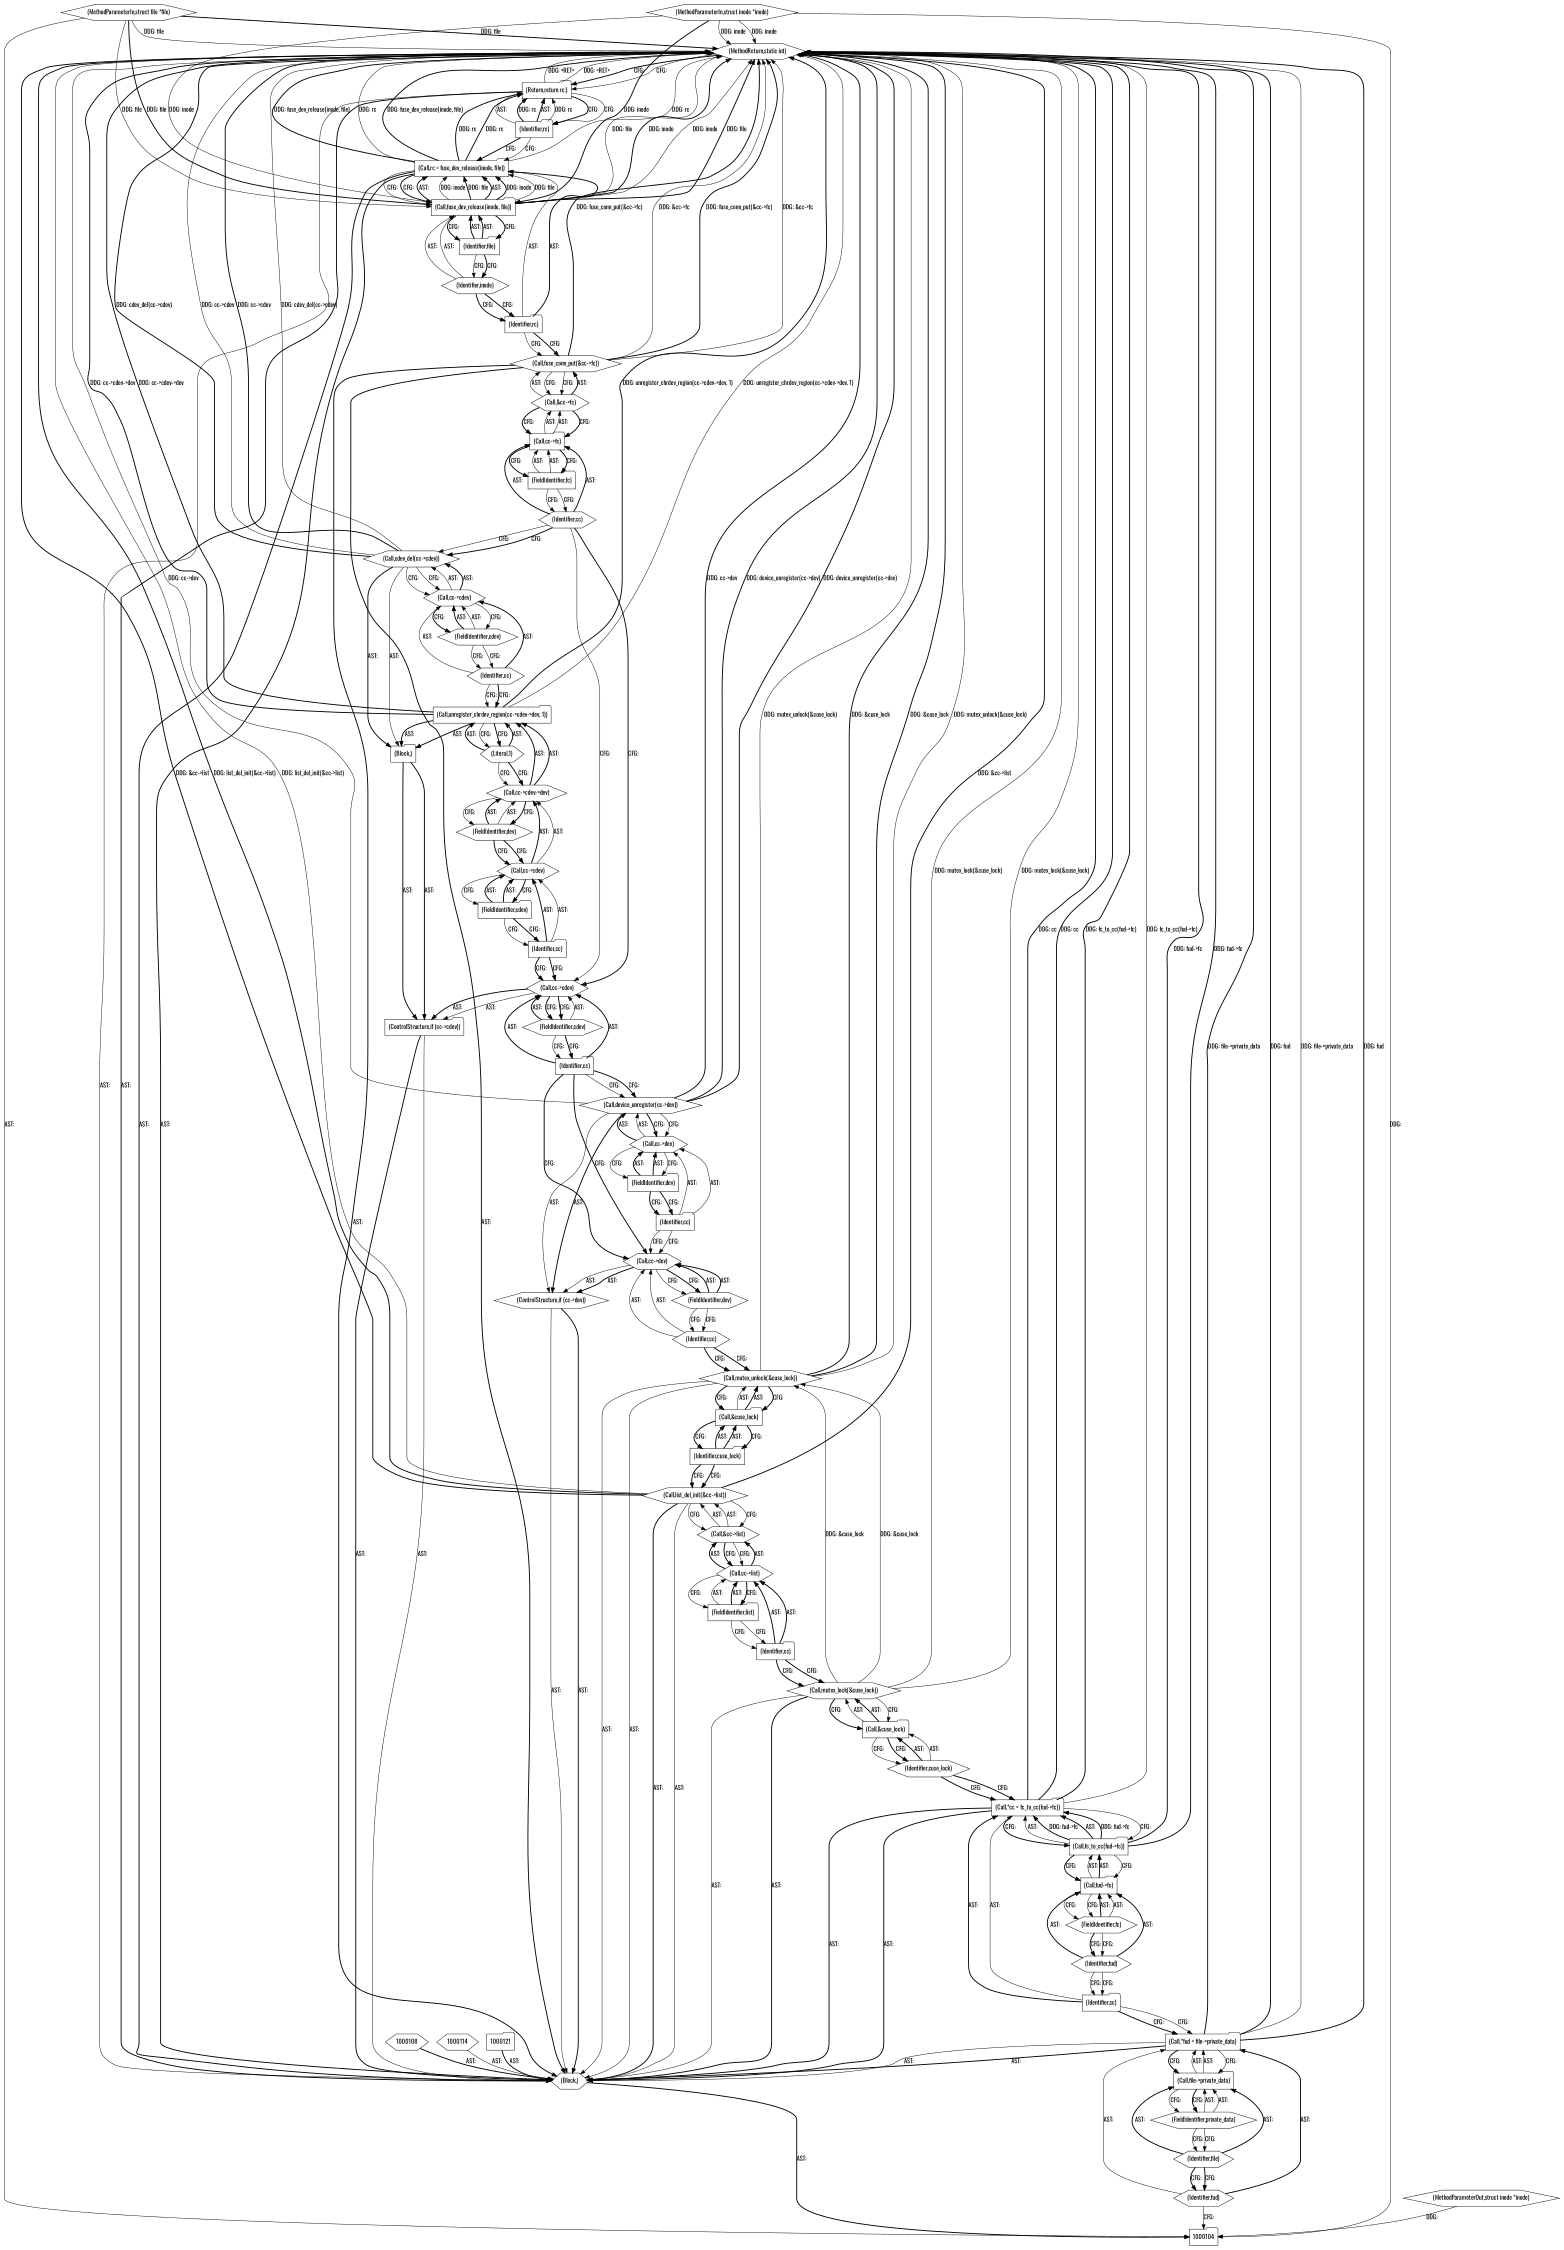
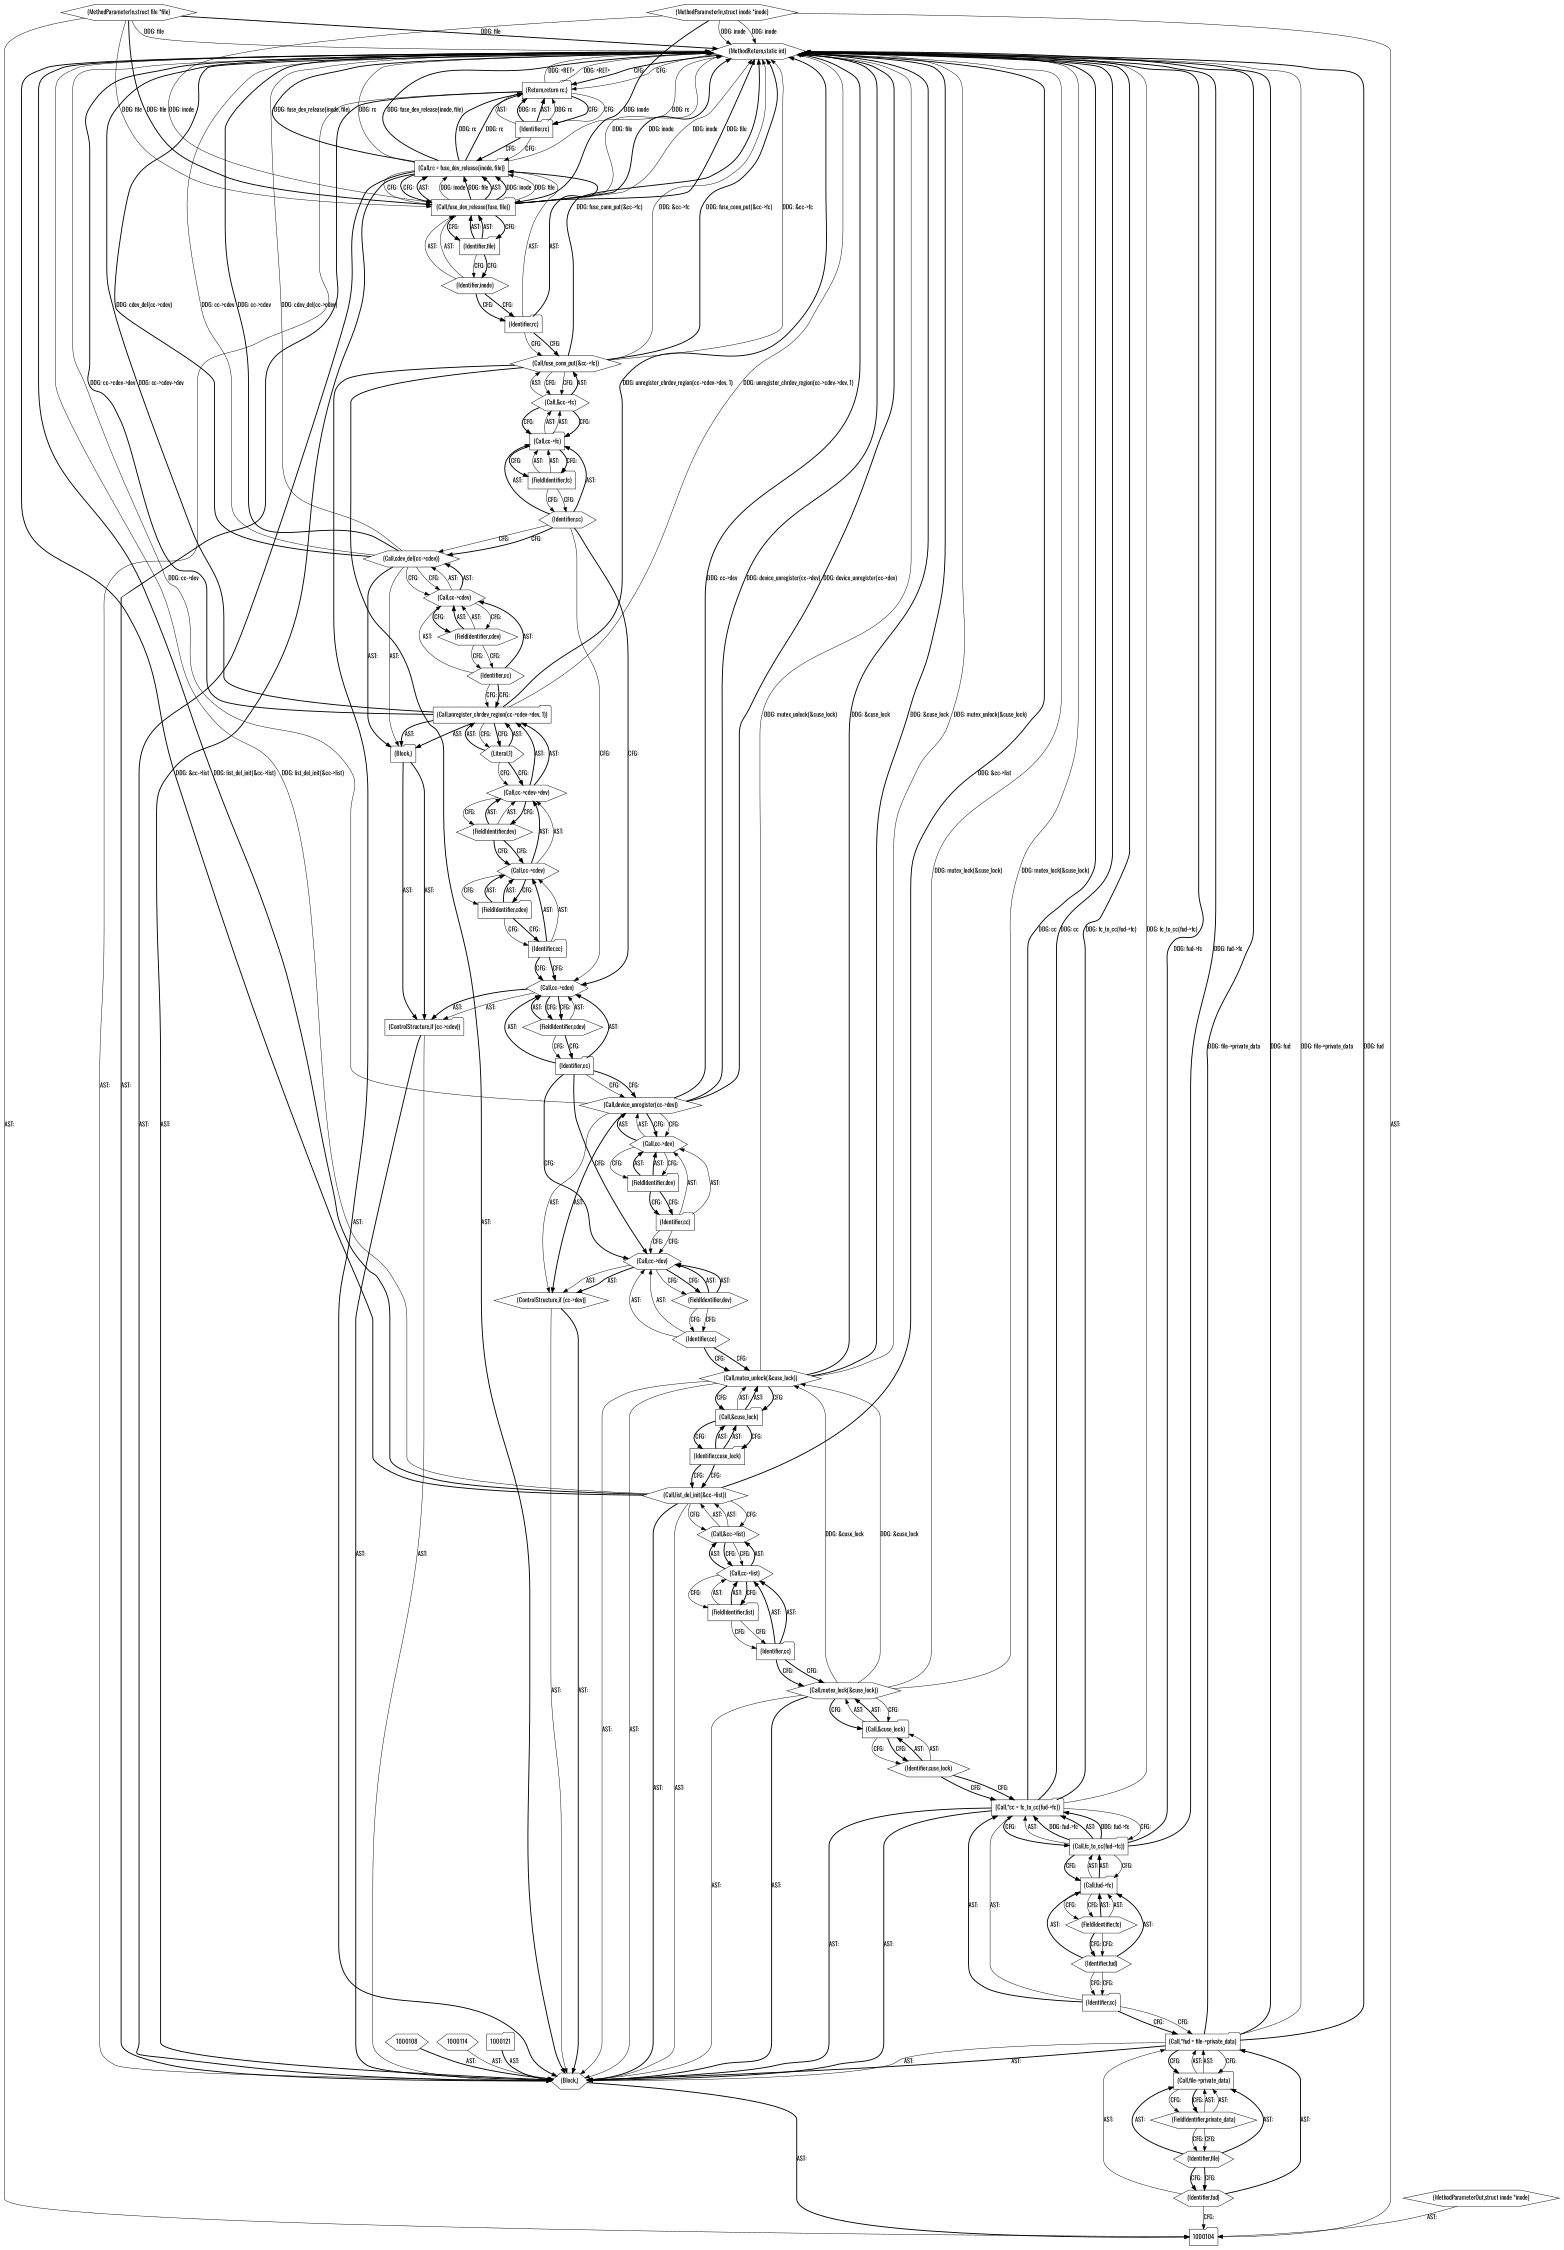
node "(Call,fuse_dev_release(inode, file))": label "(Call,fuse_dev_release(inode, file))" -> "(Call,fuse_dev_release(fuse, file))"
edge "(MethodParameterIn,struct inode *inode)" -> "1000104": label "DDG: " -> "AST: "
edge "(MethodParameterOut,struct inode *inode)" -> "1000104": label "DDG: " -> "AST: "
